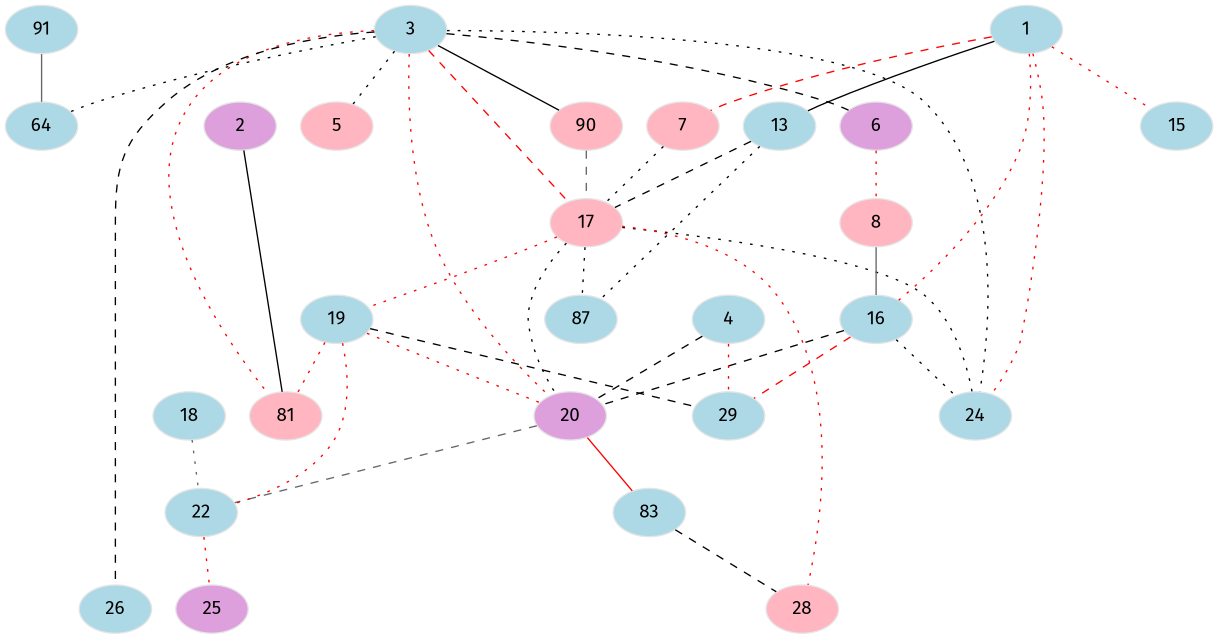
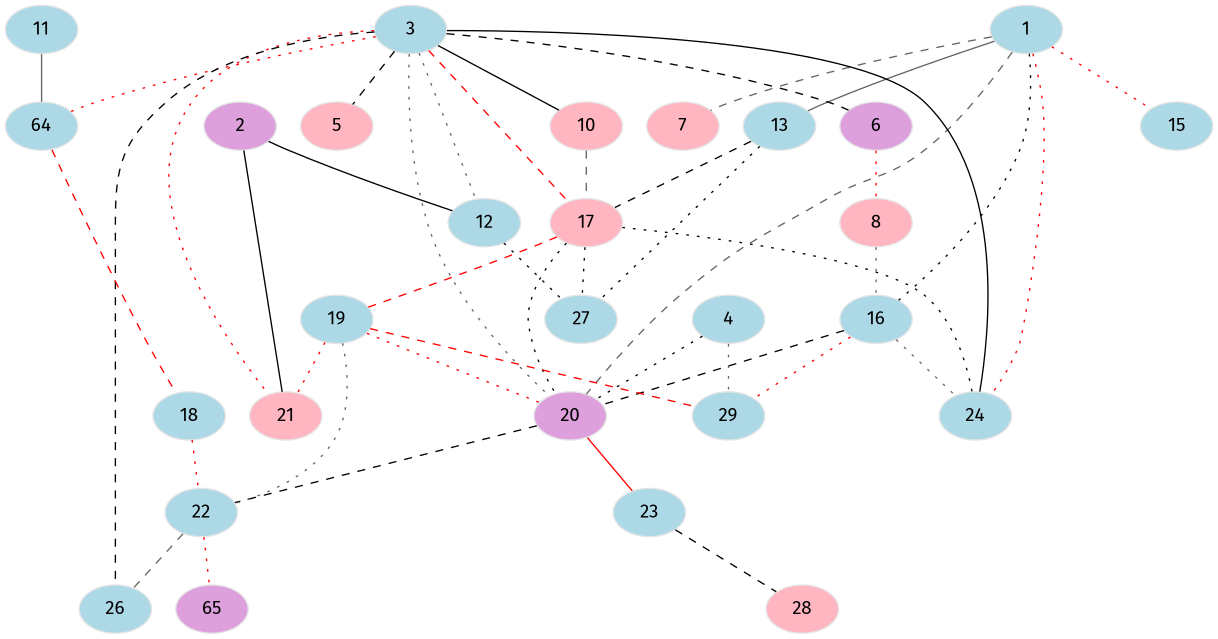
node "91": label "91" -> "11"
edge "3" -- "24": style dotted -> solid
edge "1" -- "7": color red -> gray40
edge "1" -- "13": color black -> gray40
edge "3" -- "64": color black -> red
edge "3" -- "5": style dotted -> dashed
node "90": label "90" -> "10"
edge "7" -- "17": removed
edge "1" -- "16": color red -> black
edge "1" -- "20": added
node "12": added
edge "3" -- "20": color red -> gray40
edge "64" -- "18": added
edge "8" -- "16": style solid -> dotted
edge "17" -- "19": style dotted -> dashed
node "87": label "87" -> "27"
edge "17" -- "28": removed
edge "19" -- "29": color black -> red
edge "4" -- "20": style dashed -> dotted
edge "16" -- "29": style dashed -> dotted
edge "16" -- "24": color black -> gray40
edge "4" -- "29": color red -> gray40
node "81": label "81" -> "21"
edge "19" -- "22": color red -> gray40
edge "18" -- "22": color gray40 -> red
edge "20" -- "22": color gray40 -> black
node "83": label "83" -> "23"
edge "22" -- "26": added
node "25": label "25" -> "65"
